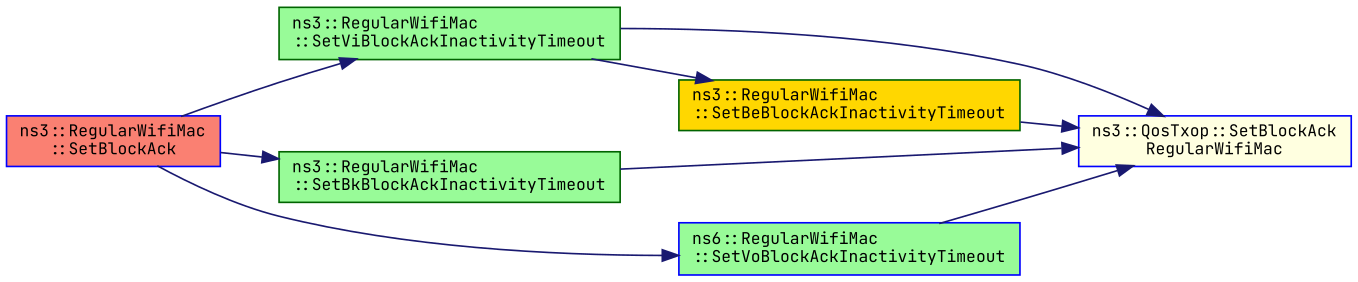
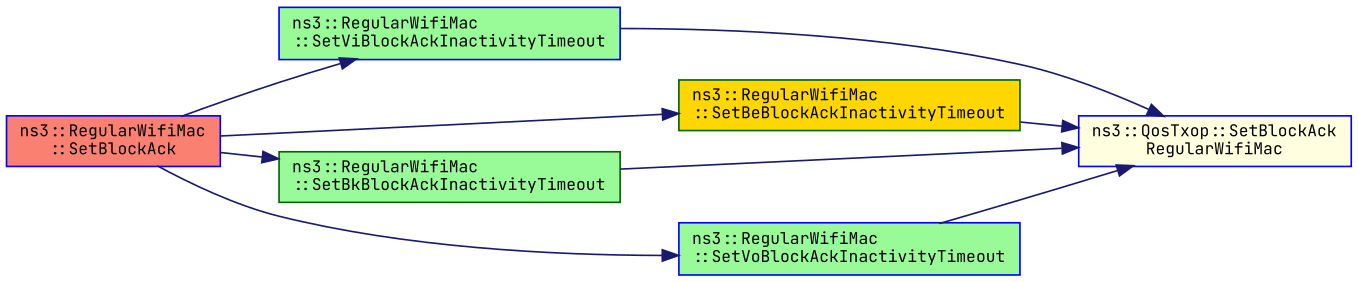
node "ns3::RegularWifiMac ::SetViBlockAckInactivityTimeout": color darkgreen -> blue
edge "ns3::RegularWifiMac ::SetViBlockAckInactivityTimeout" -> "ns3::RegularWifiMac ::SetBeBlockAckInactivityTimeout": now "ns3::RegularWifiMac ::SetBlockAck" -> "ns3::RegularWifiMac ::SetBeBlockAckInactivityTimeout"
node "ns6::RegularWifiMac ::SetVoBlockAckInactivityTimeout": label "ns6::RegularWifiMac ::SetVoBlockAckInactivityTimeout" -> "ns3::RegularWifiMac ::SetVoBlockAckInactivityTimeout"
